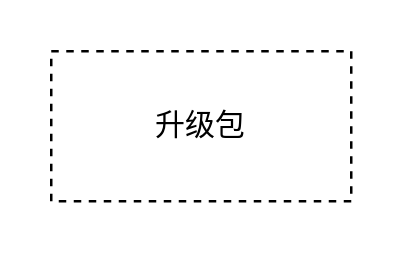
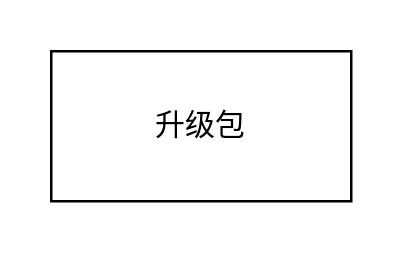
node "升级包": style dashed -> solid
